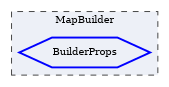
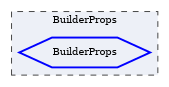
cluster "MapBuilder": label "MapBuilder" -> "BuilderProps"
